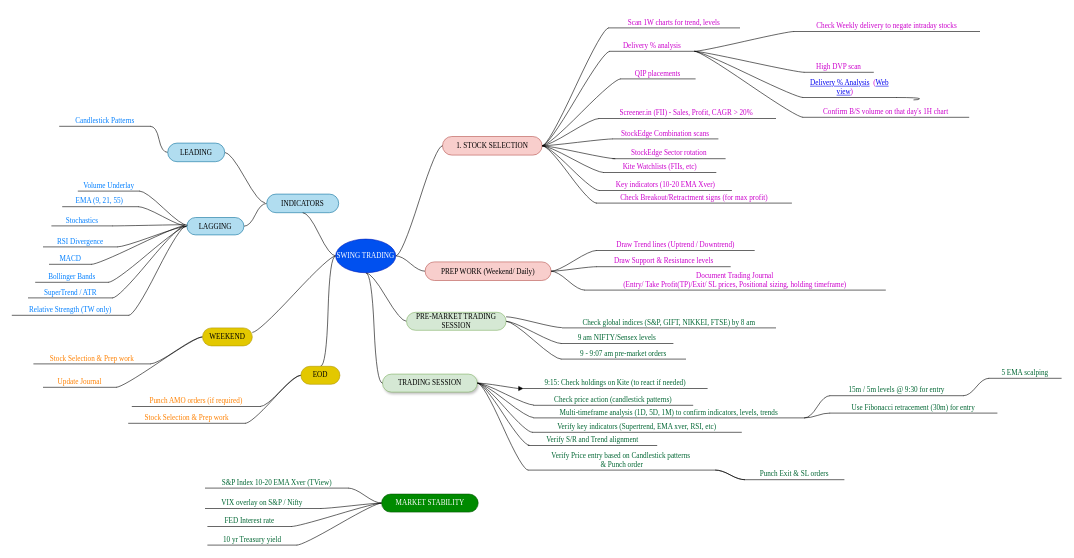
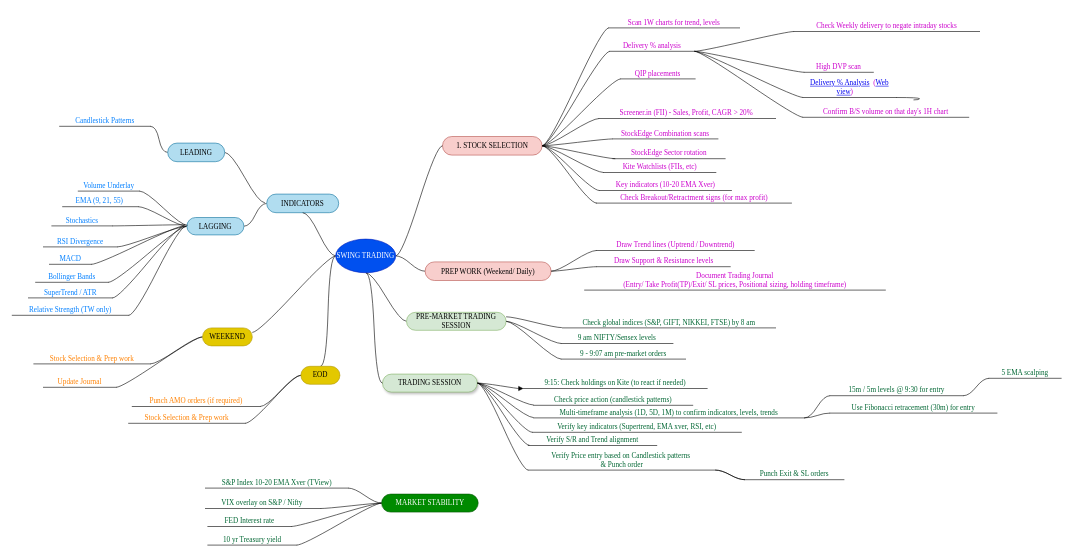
edge "PREP WORK (Weekend/ Daily)" -- "Document Trading Journal (Entry/ Take Profit(TP)/Exit/ SL prices, Positional sizing, holding timeframe)": removed
